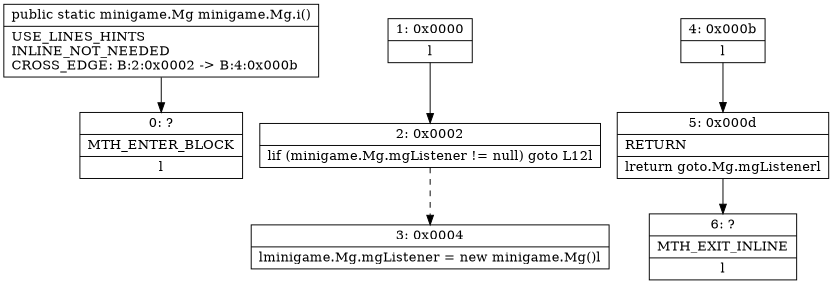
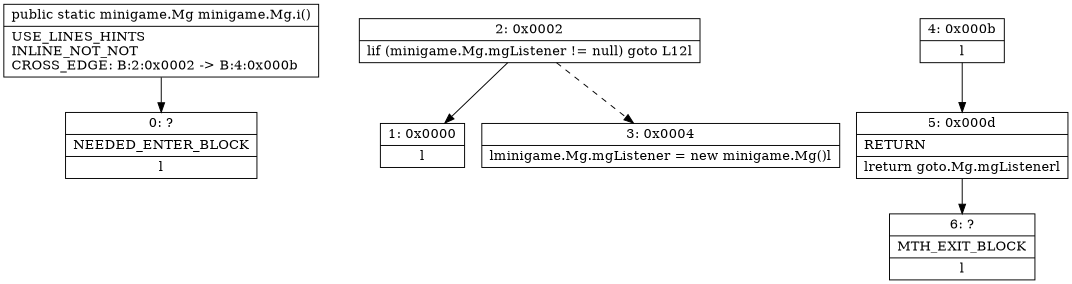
node "public static minigame.Mg minigame.Mg.i()": text "INLINE_NOT_NEEDED" -> "INLINE_NOT_NOT"
edge "1: 0x0000" -> "2: 0x0002": reversed
node "0: ?": text "MTH_ENTER_BLOCK" -> "NEEDED_ENTER_BLOCK"
node "6: ?": text "MTH_EXIT_INLINE" -> "MTH_EXIT_BLOCK"
